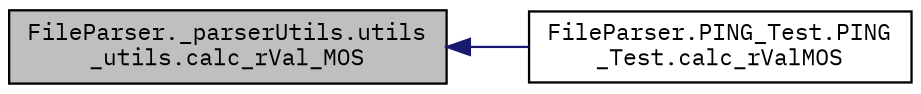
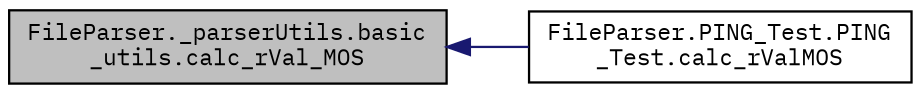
node "FileParser._parserUtils.utils _utils.calc_rVal_MOS": label "FileParser._parserUtils.utils _utils.calc_rVal_MOS" -> "FileParser._parserUtils.basic _utils.calc_rVal_MOS"
